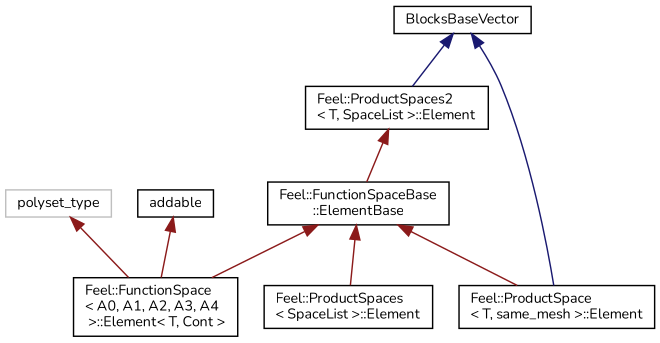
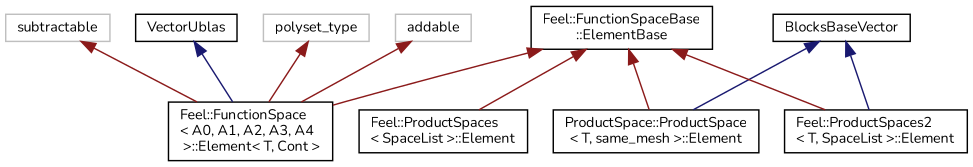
node "subtractable": added
node "VectorUblas": added
edge "Feel::FunctionSpaceBase ::ElementBase" -> "Feel::ProductSpaces2 < T, SpaceList >::Element": reversed
node "addable": color black -> grey75
node "Feel::ProductSpace < T, same_mesh >::Element": label "Feel::ProductSpace < T, same_mesh >::Element" -> "ProductSpace::ProductSpace < T, same_mesh >::Element"
